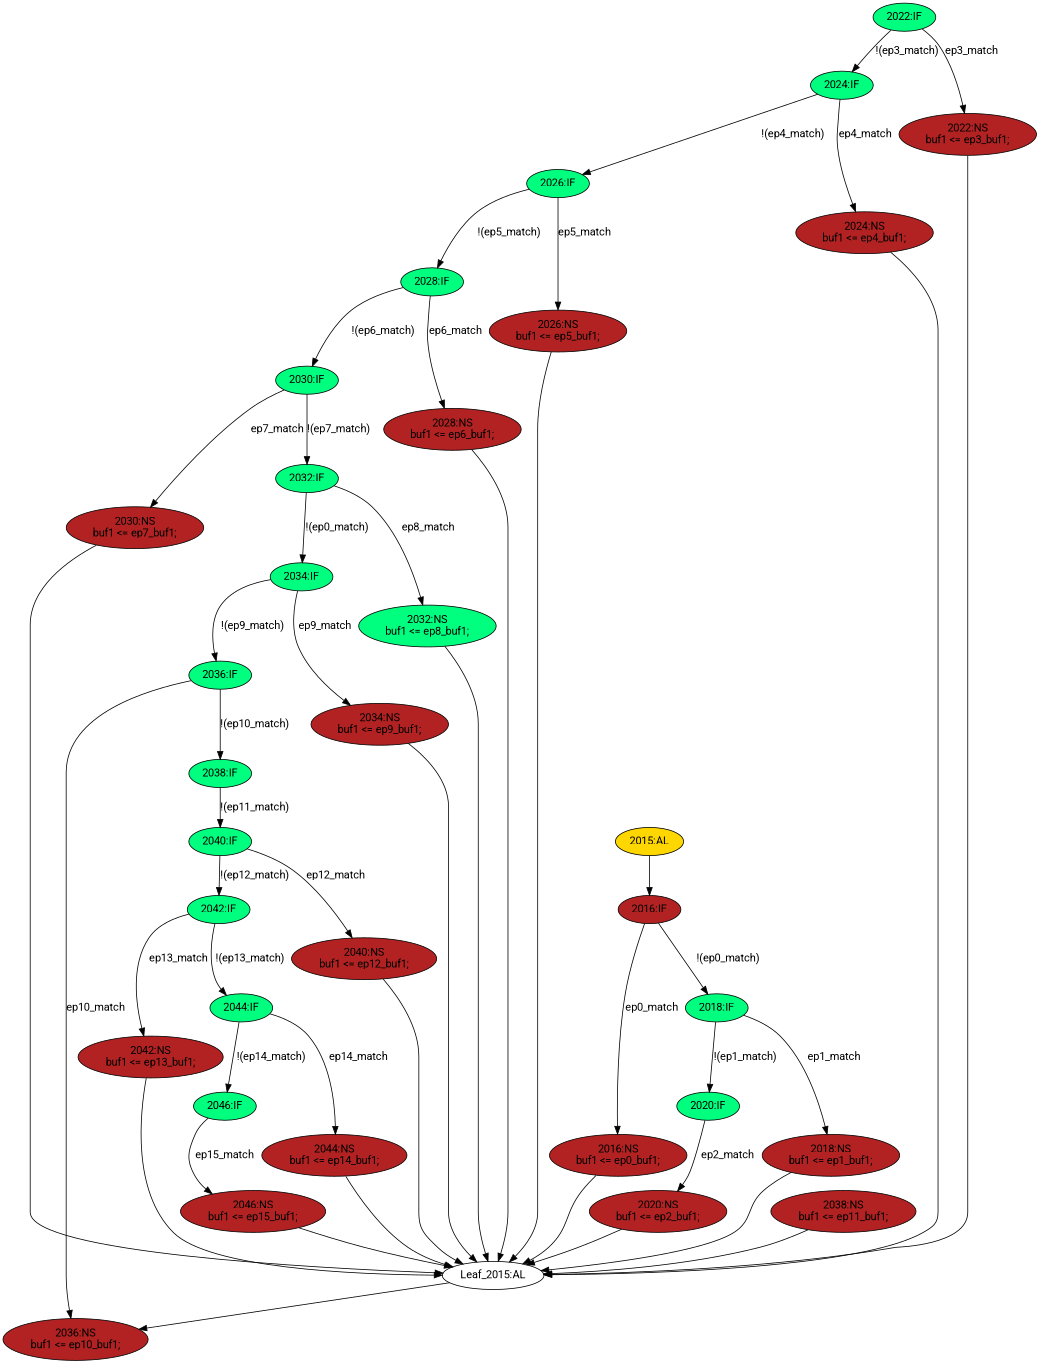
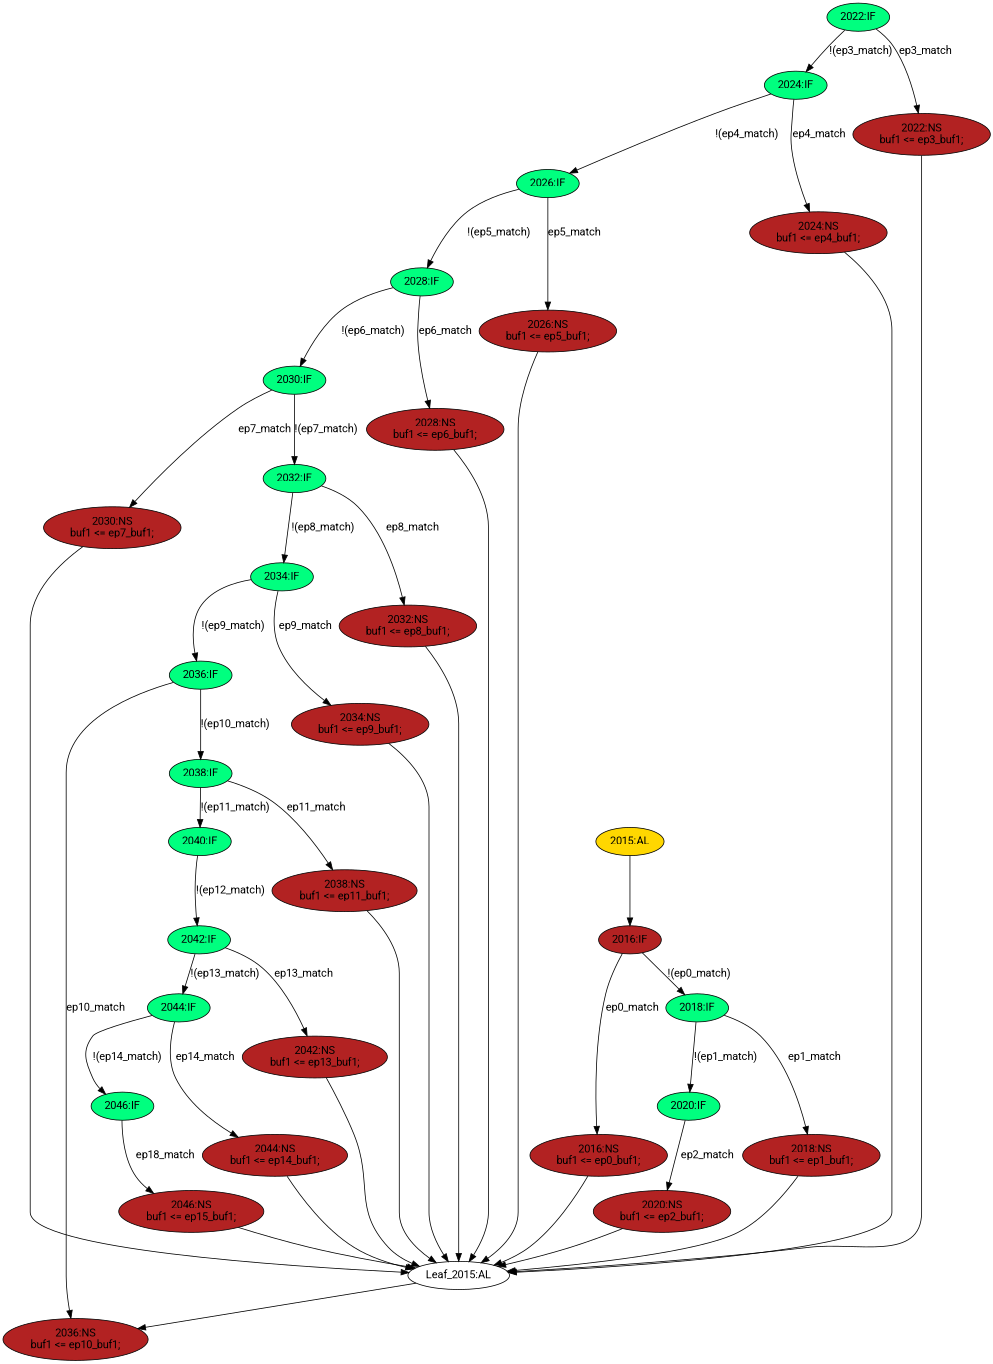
edge "2032:IF" -> "2034:IF": label "!(ep0_match)" -> "!(ep8_match)"
node "2032:NS buf1 <= ep8_buf1;": fillcolor springgreen -> firebrick
edge "2038:IF" -> "2038:NS buf1 <= ep11_buf1;": added, label "ep11_match"
node "2040:NS buf1 <= ep12_buf1;": removed
edge "2046:IF" -> "2046:NS buf1 <= ep15_buf1;": label "ep15_match" -> "ep18_match"
